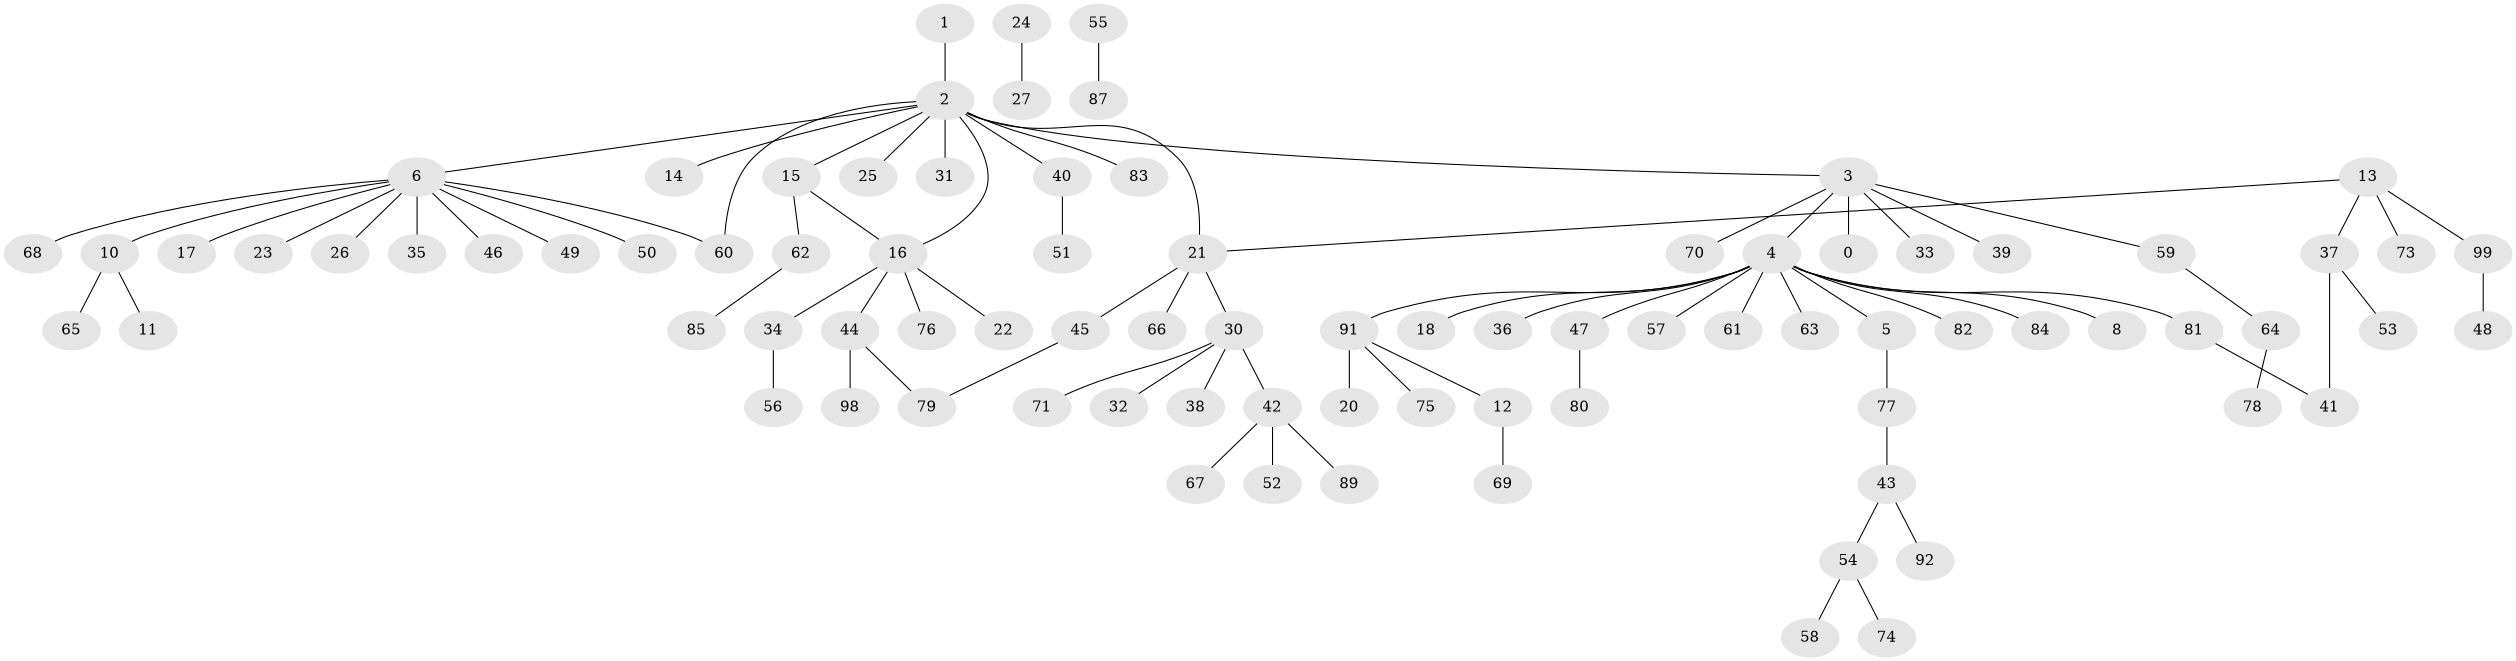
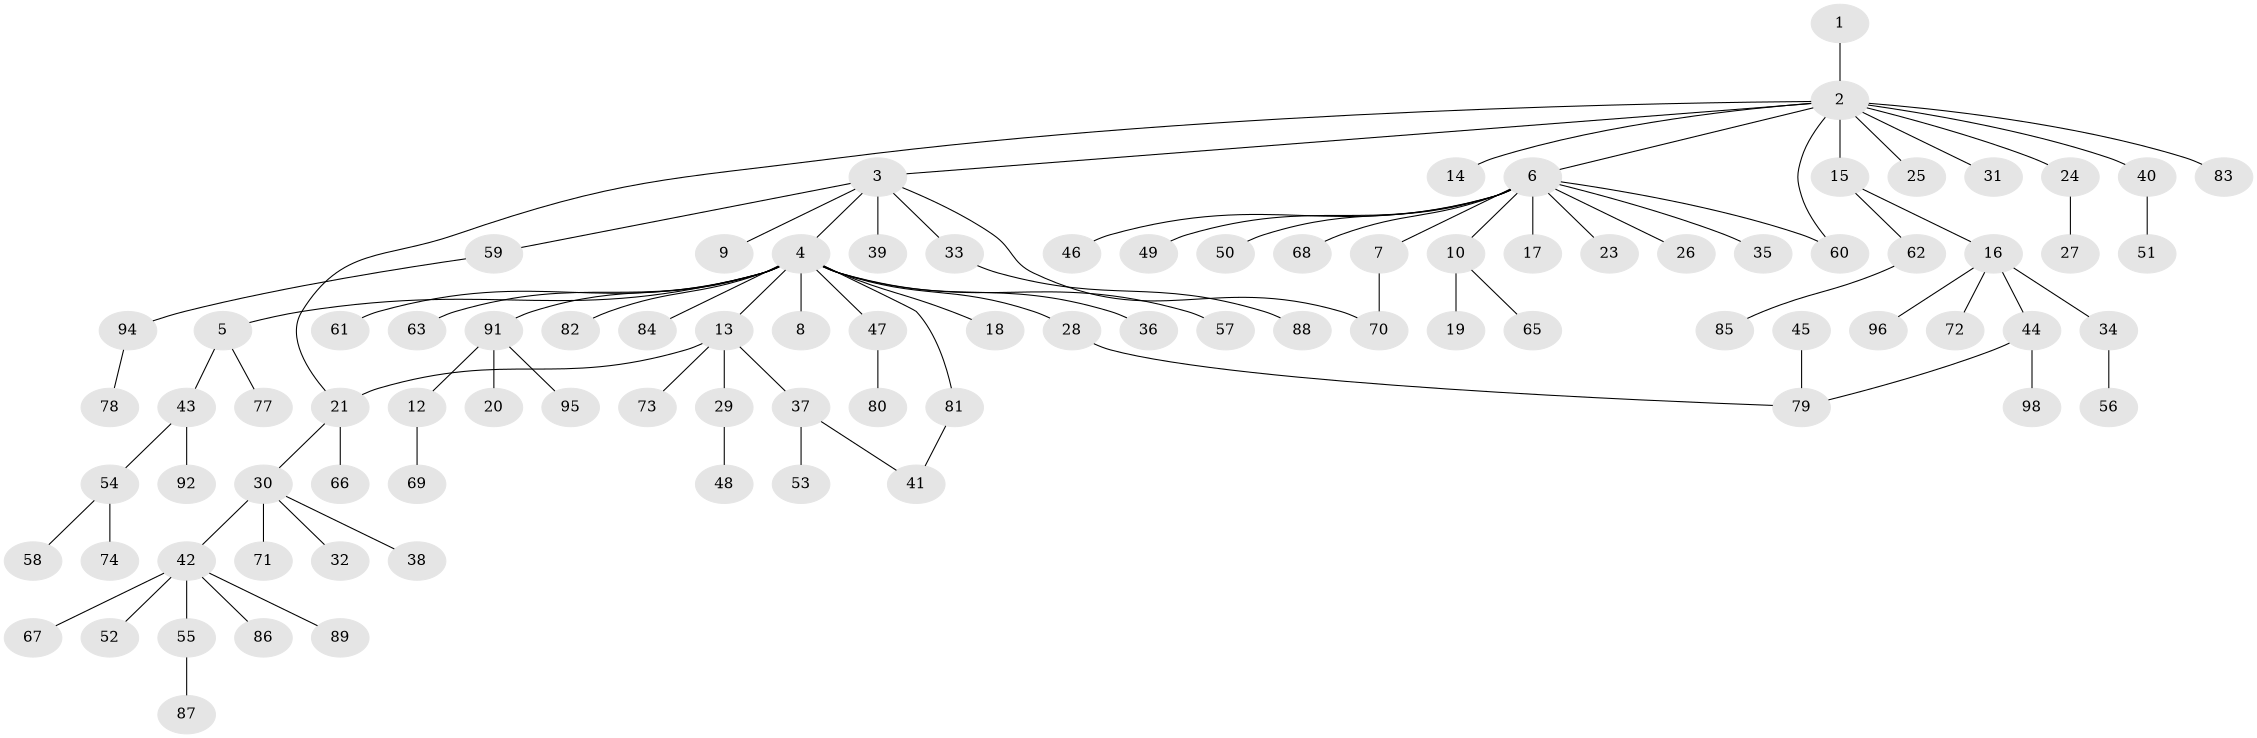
edge "2" -- "16": now "2" -- "24"
node "7": added
node "0": label "0" -> "9"
node "99": label "99" -> "29"
edge "4" -- "13": added
edge "21" -- "45": removed
node "11": label "11" -> "19"
node "76": label "76" -> "96"
node "22": label "22" -> "72"
node "28": added
node "88": added
node "64": label "64" -> "94"
node "75": label "75" -> "95"
edge "77" -- "43": now "5" -- "43"
edge "42" -- "55": added
node "86": added
